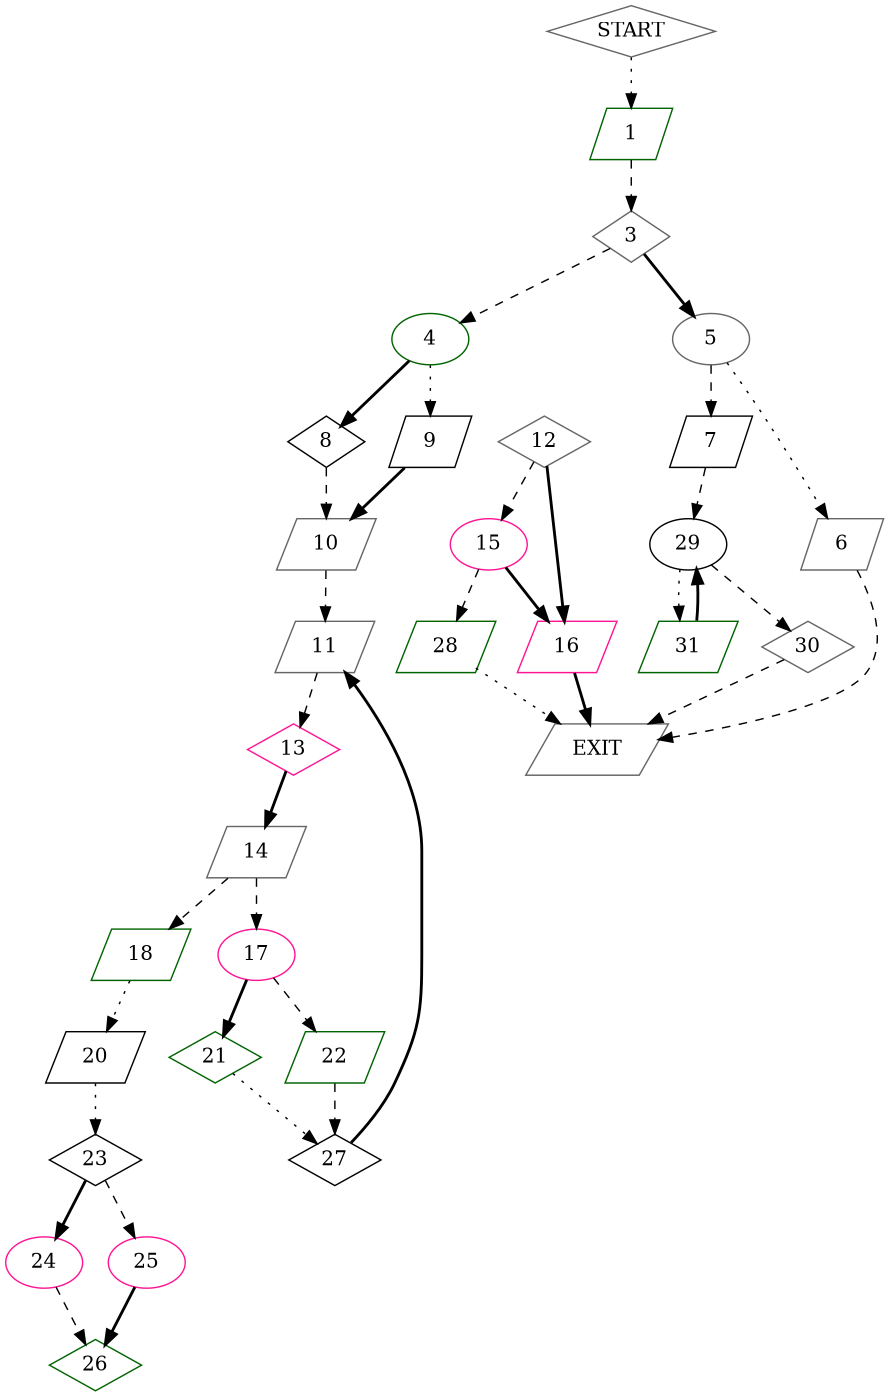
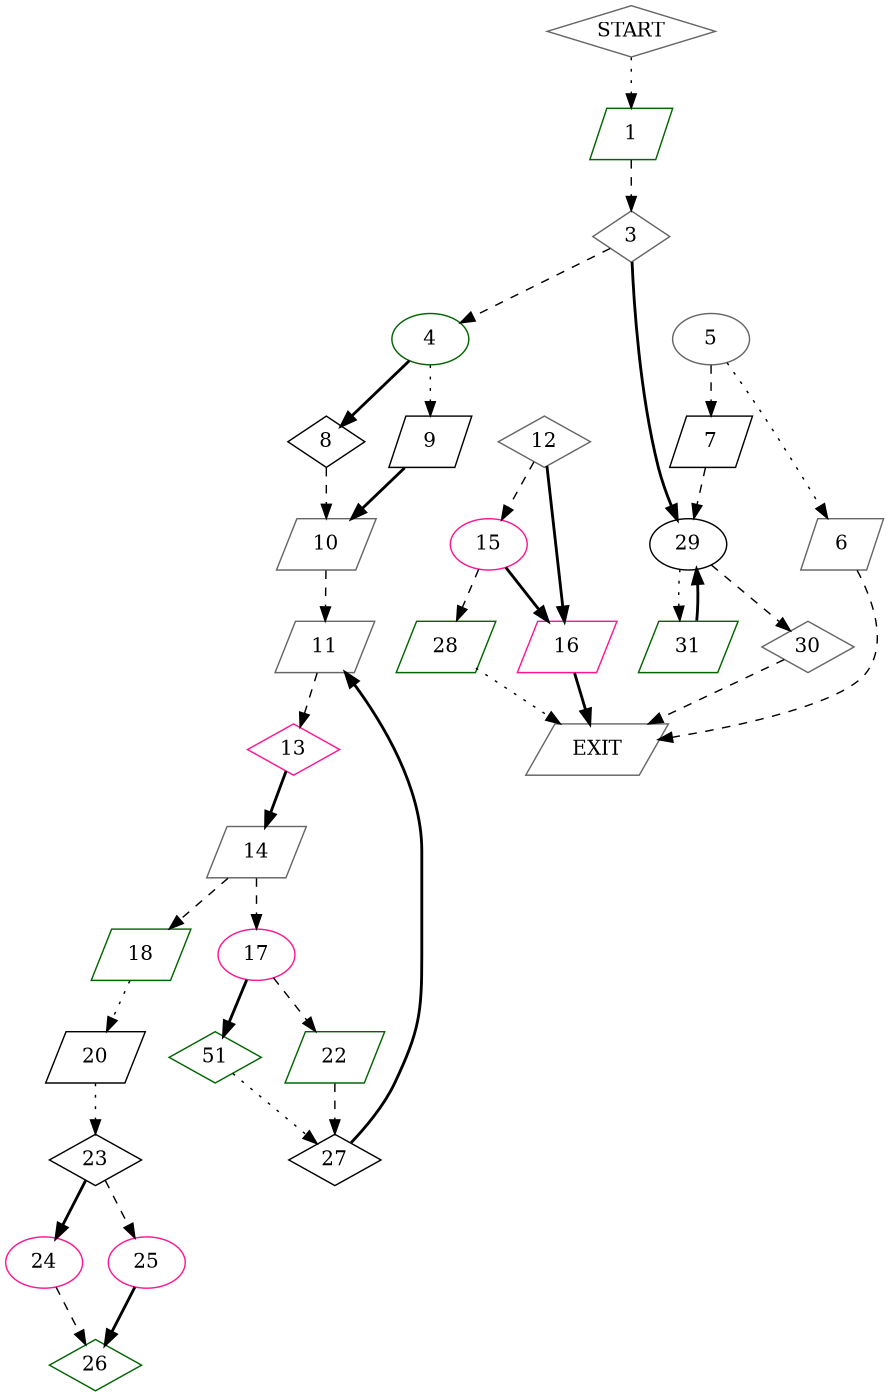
edge "3" -> "5": now "3" -> "29"
node "21": label "21" -> "51"
